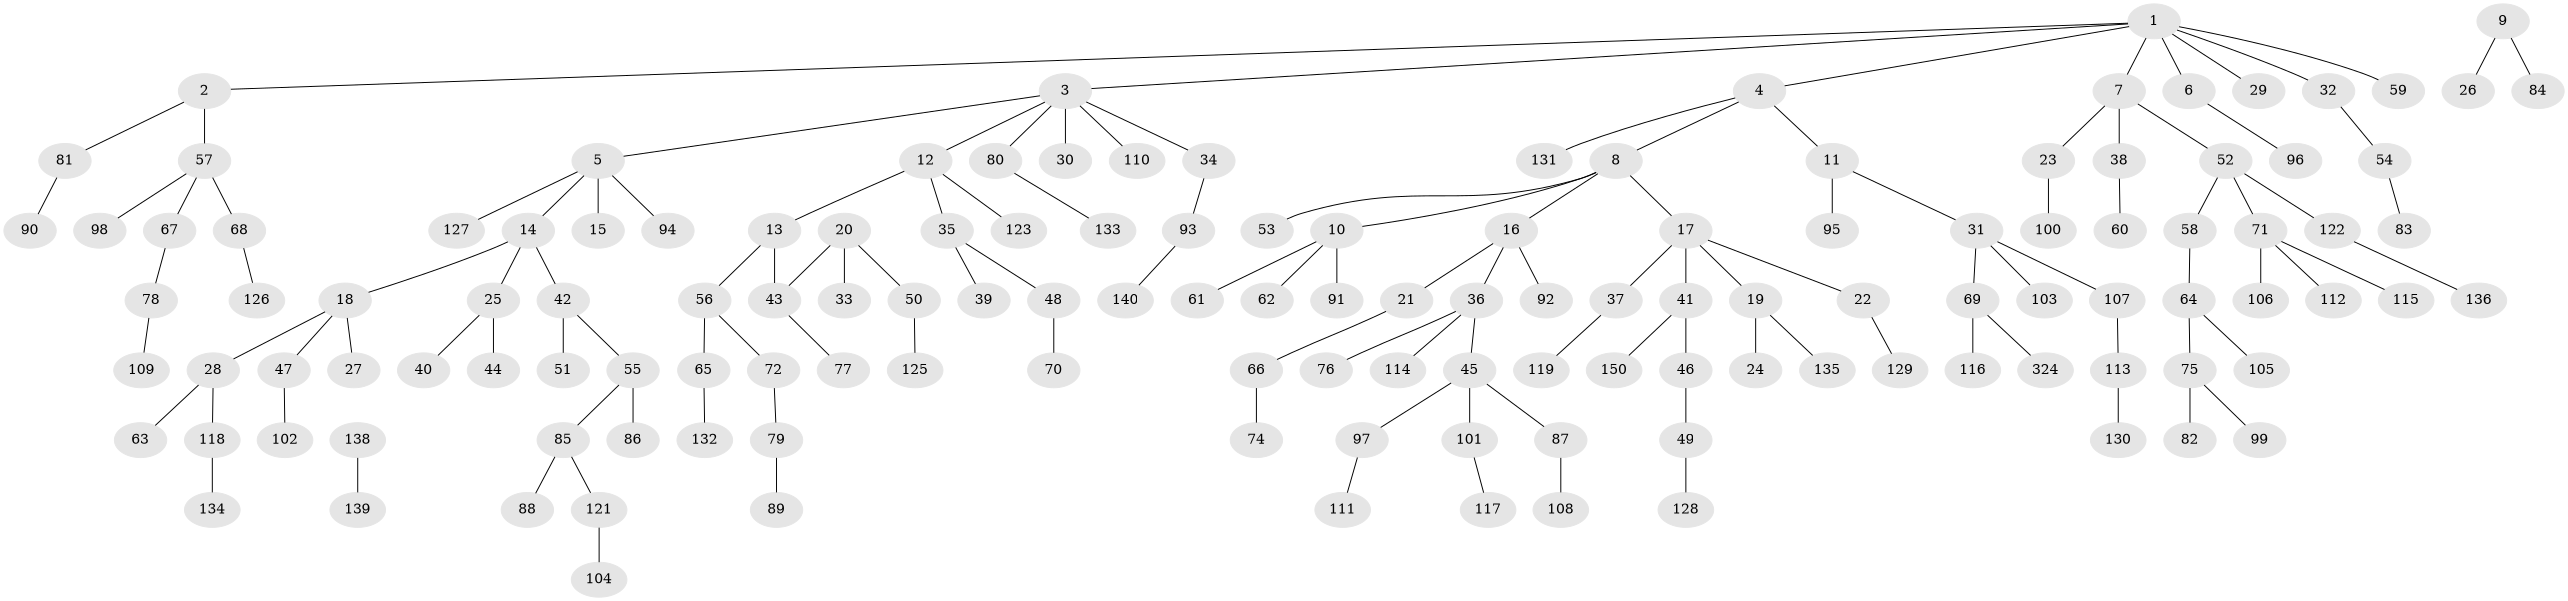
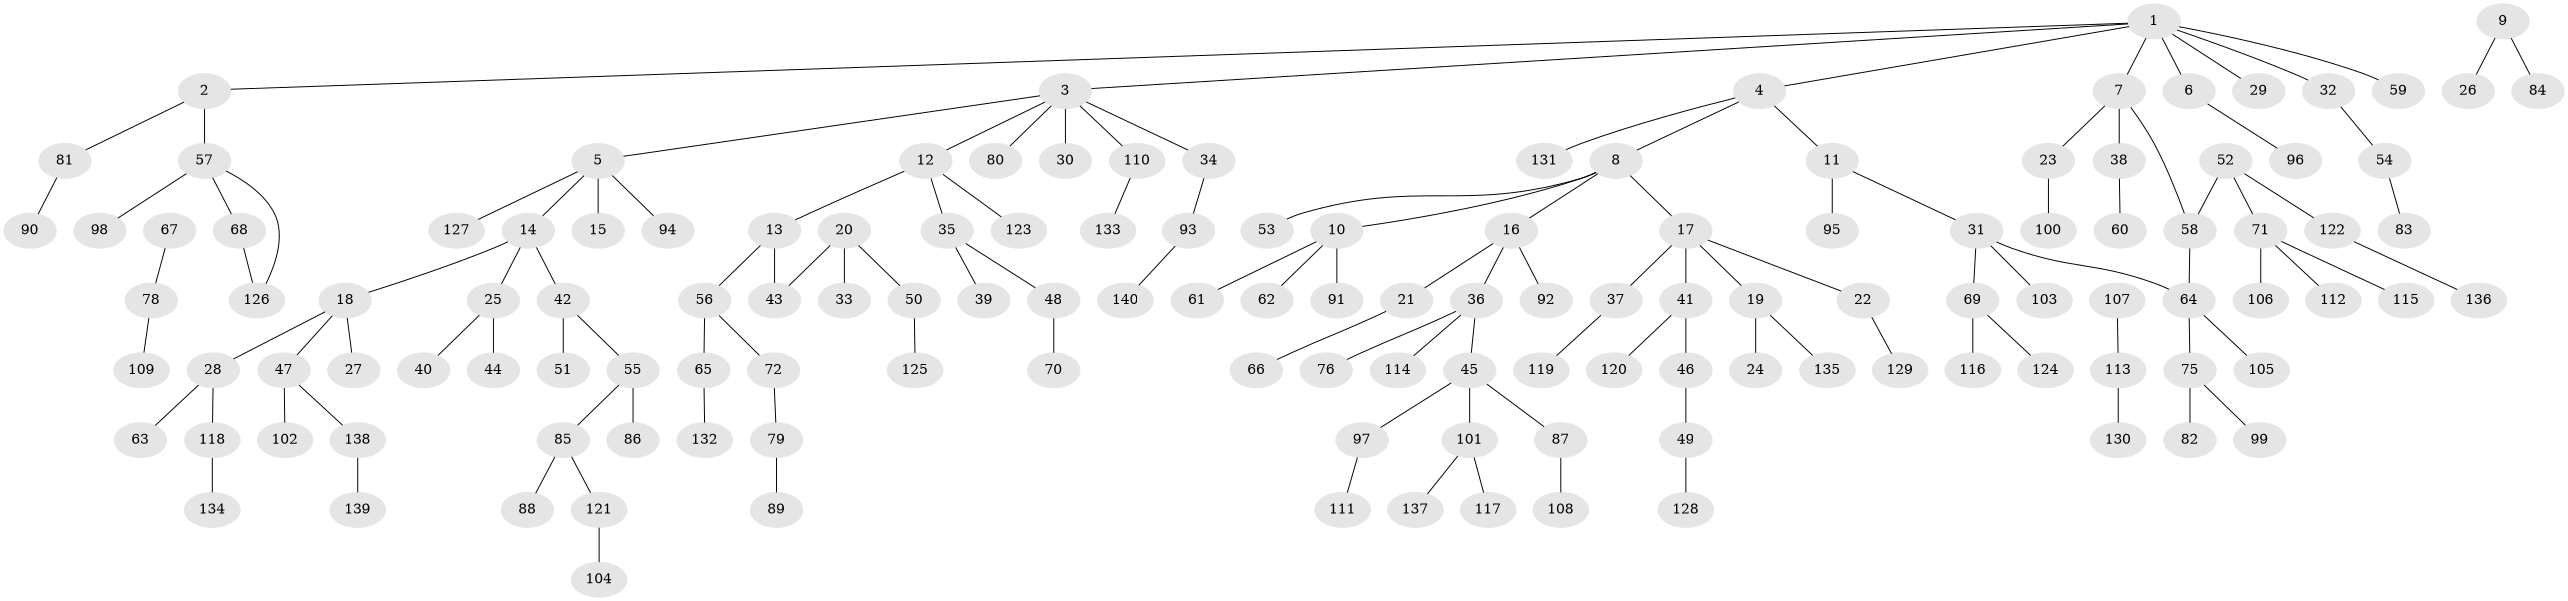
edge "7" -- "52": now "7" -- "58"
edge "57" -- "67": now "57" -- "126"
edge "80" -- "133": now "110" -- "133"
edge "31" -- "107": now "31" -- "64"
node "77": removed
node "150": label "150" -> "120"
node "324": label "324" -> "124"
edge "47" -- "138": added
node "74": removed
node "137": added
